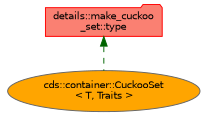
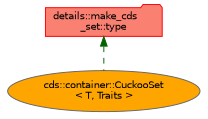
node "details::make_cuckoo _set::type": label "details::make_cuckoo _set::type" -> "details::make_cds _set::type"
